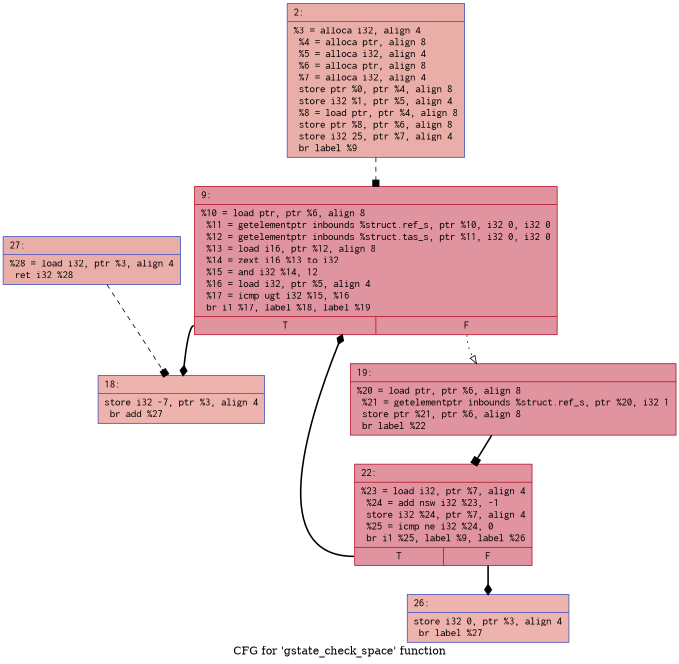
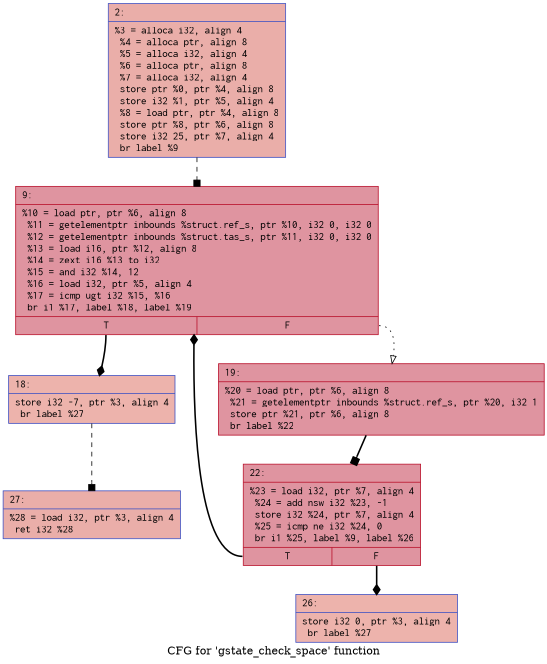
edge "27:" -> "18:": reversed
node "18:": text "br add %27" -> "br label %27"
